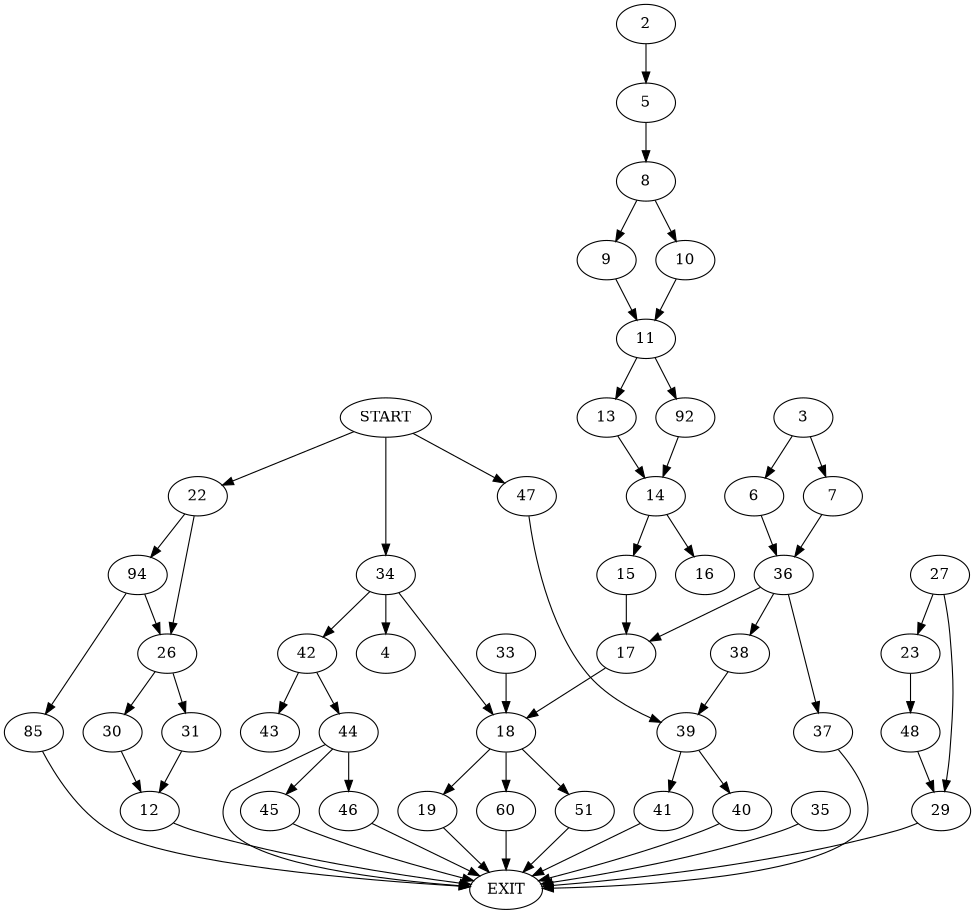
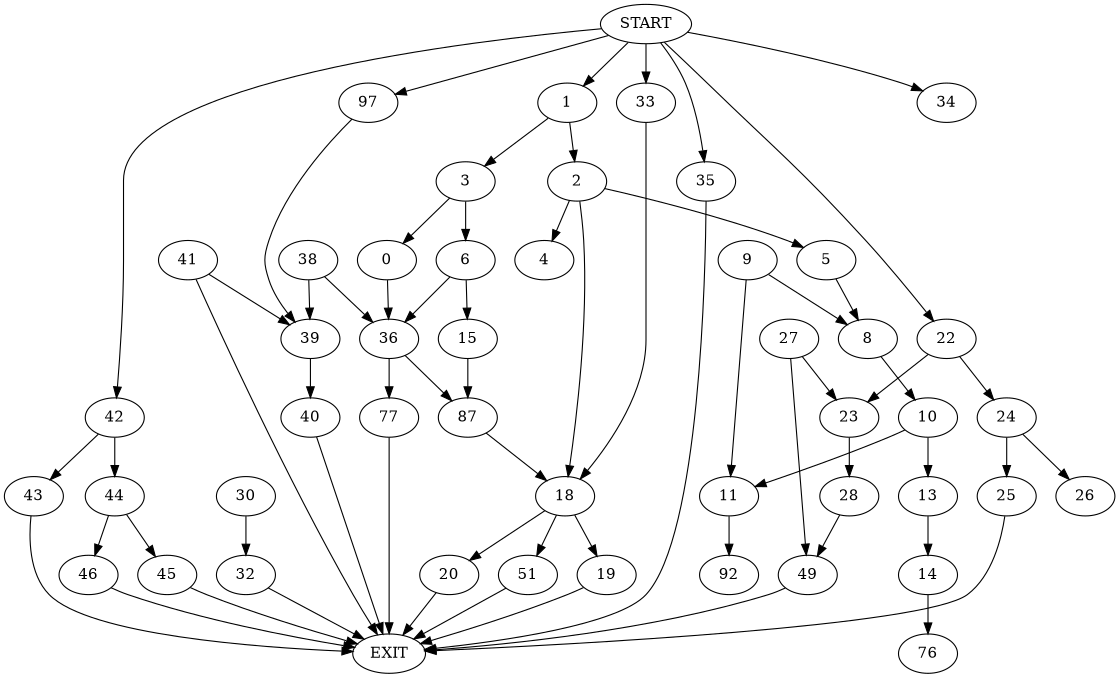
edge "START" -> "33": added
edge "START" -> "35": added
node "1": added
edge "8" -> "9": reversed
edge "11" -> "13": now "10" -> "13"
edge "92" -> "14": removed
node "47": label "47" -> "97"
node "7": label "7" -> "0"
edge "14" -> "15": now "6" -> "15"
edge "22" -> "26": now "22" -> "23"
node "94": label "94" -> "24"
node "16": label "16" -> "76"
edge "34" -> "4": now "2" -> "4"
edge "34" -> "42": now "START" -> "42"
edge "36" -> "38": reversed
edge "34" -> "18": now "2" -> "18"
node "17": label "17" -> "87"
edge "26" -> "30": removed
node "85": label "85" -> "25"
node "31": removed
node "37": label "37" -> "77"
node "48": label "48" -> "28"
edge "39" -> "41": reversed
node "12": label "12" -> "32"
node "60": label "60" -> "20"
node "29": label "29" -> "49"
edge "44" -> "EXIT": now "43" -> "EXIT"
